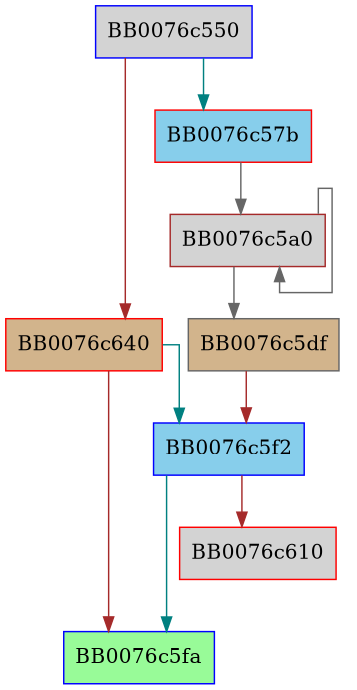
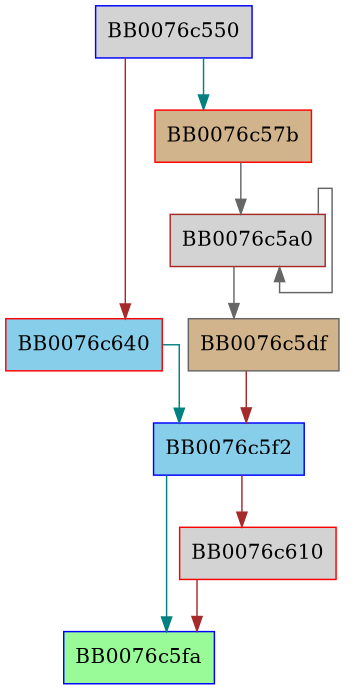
node "BB0076c57b": fillcolor skyblue -> tan
node "BB0076c640": fillcolor tan -> skyblue
edge "BB0076c640" -> "BB0076c5fa": now "BB0076c610" -> "BB0076c5fa"
